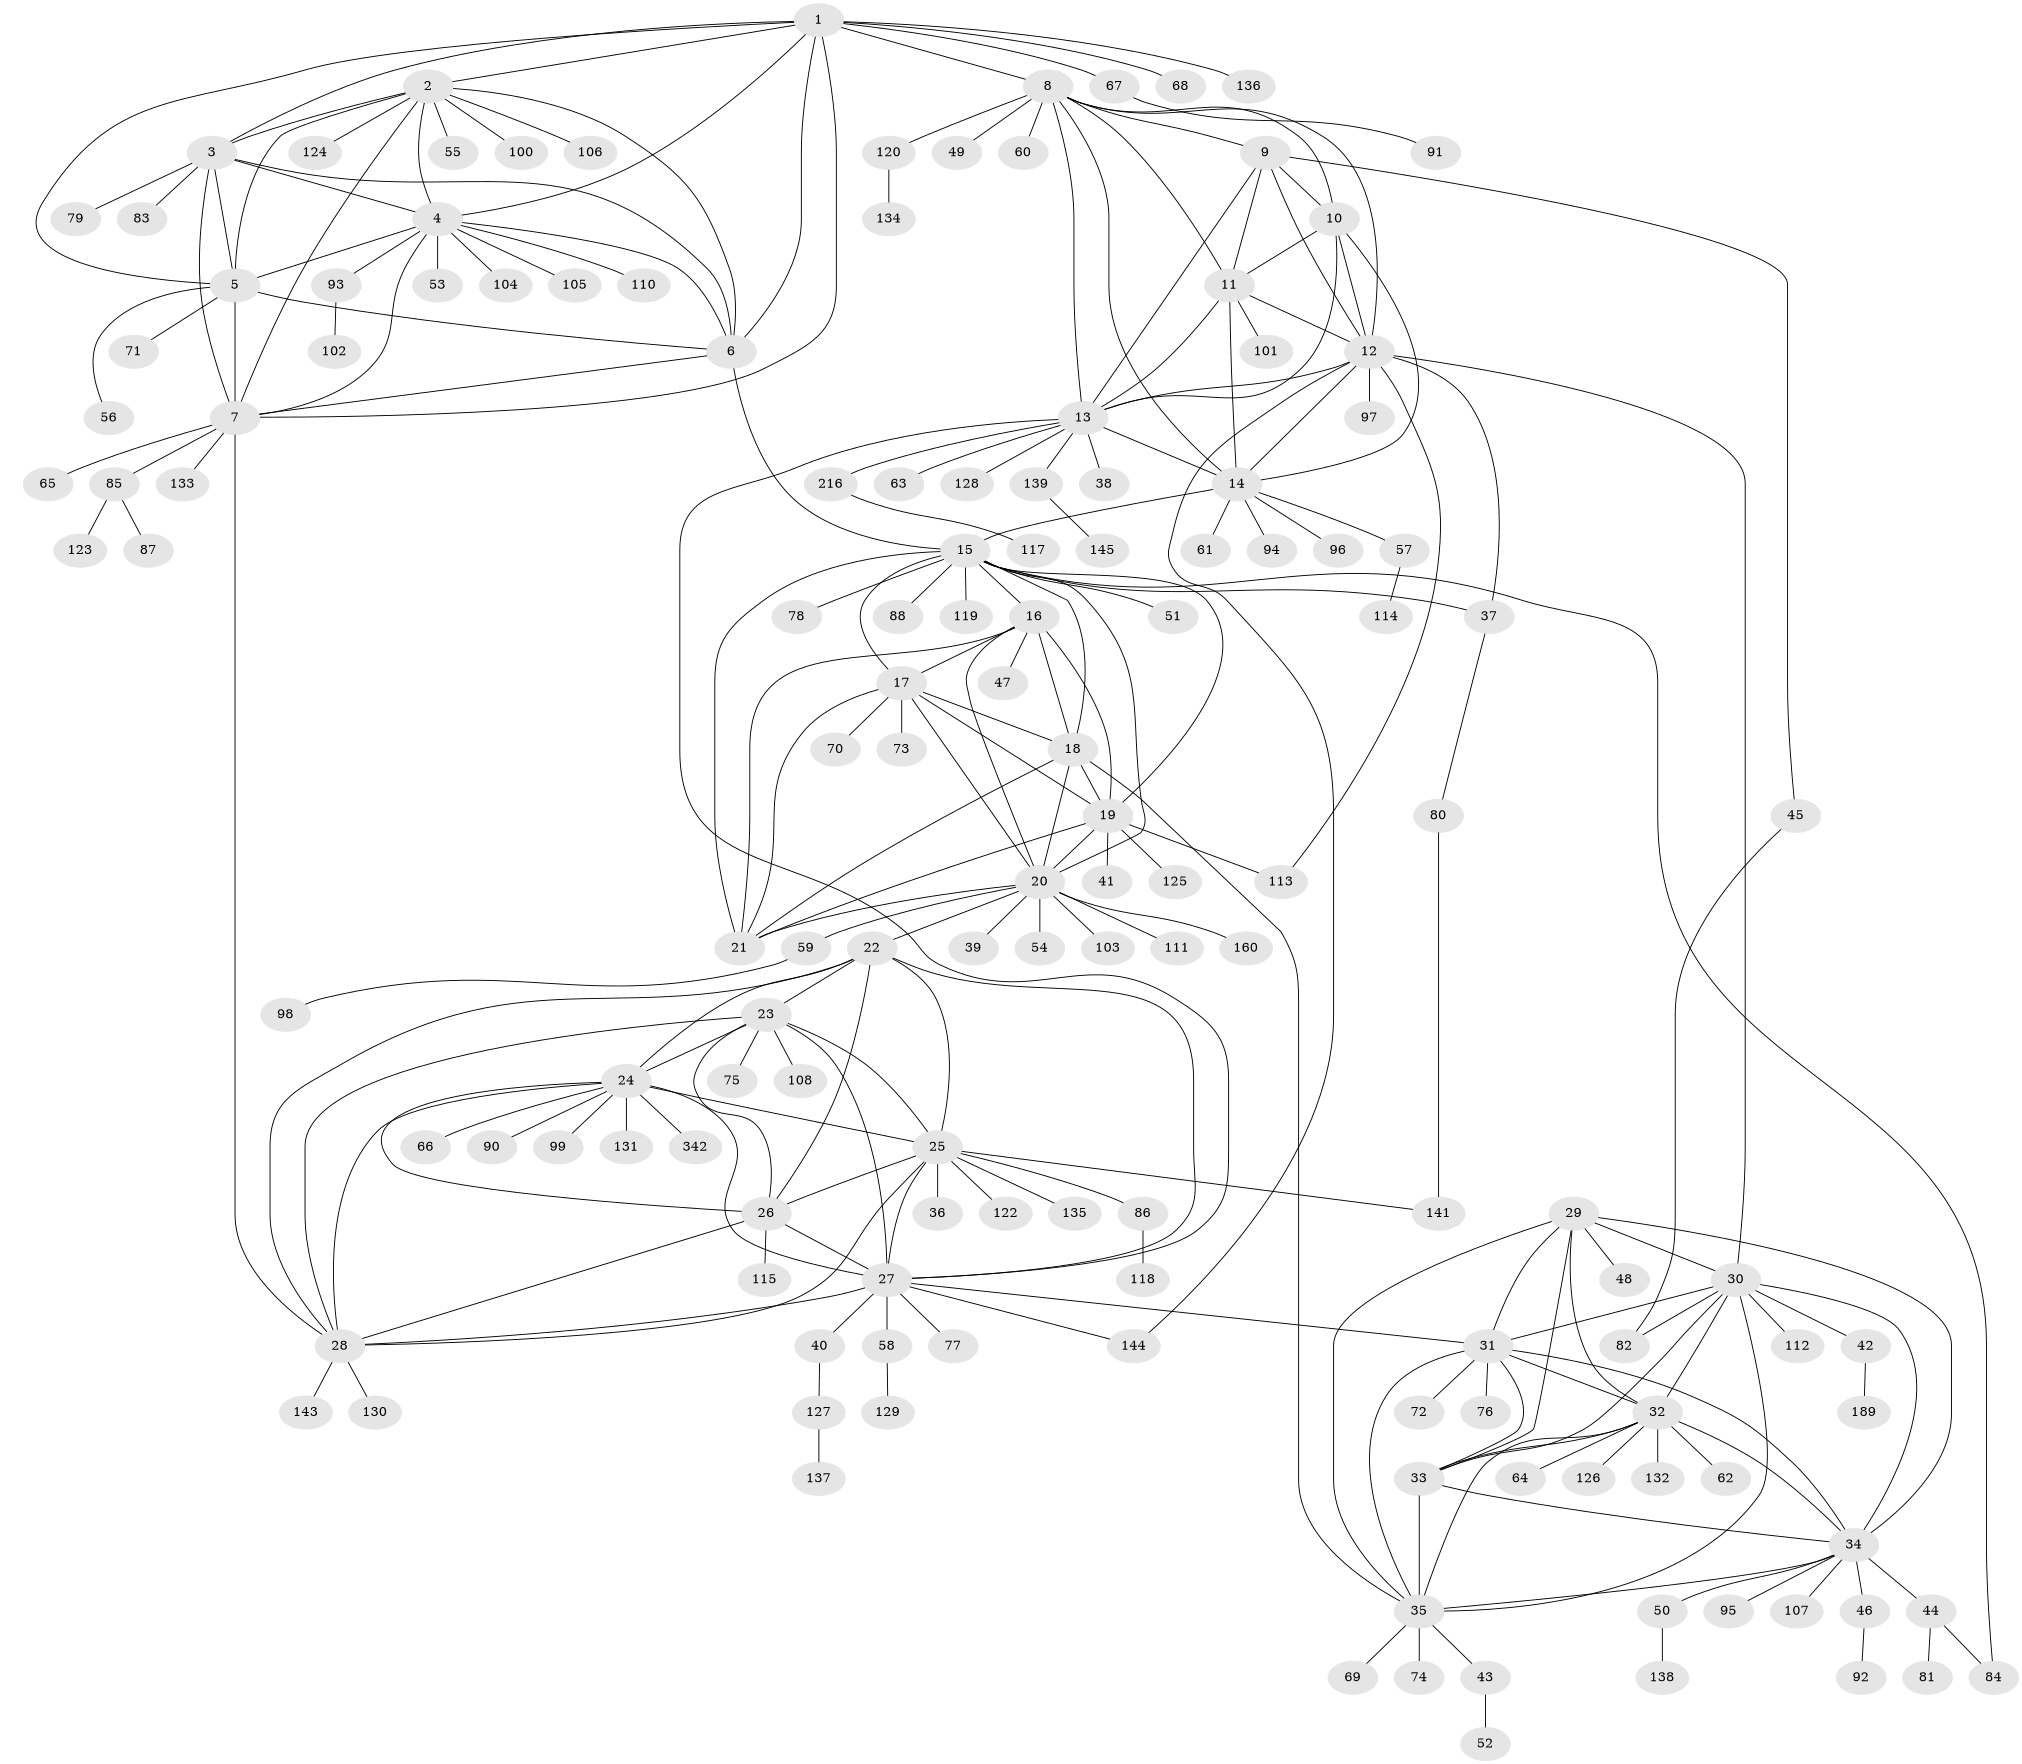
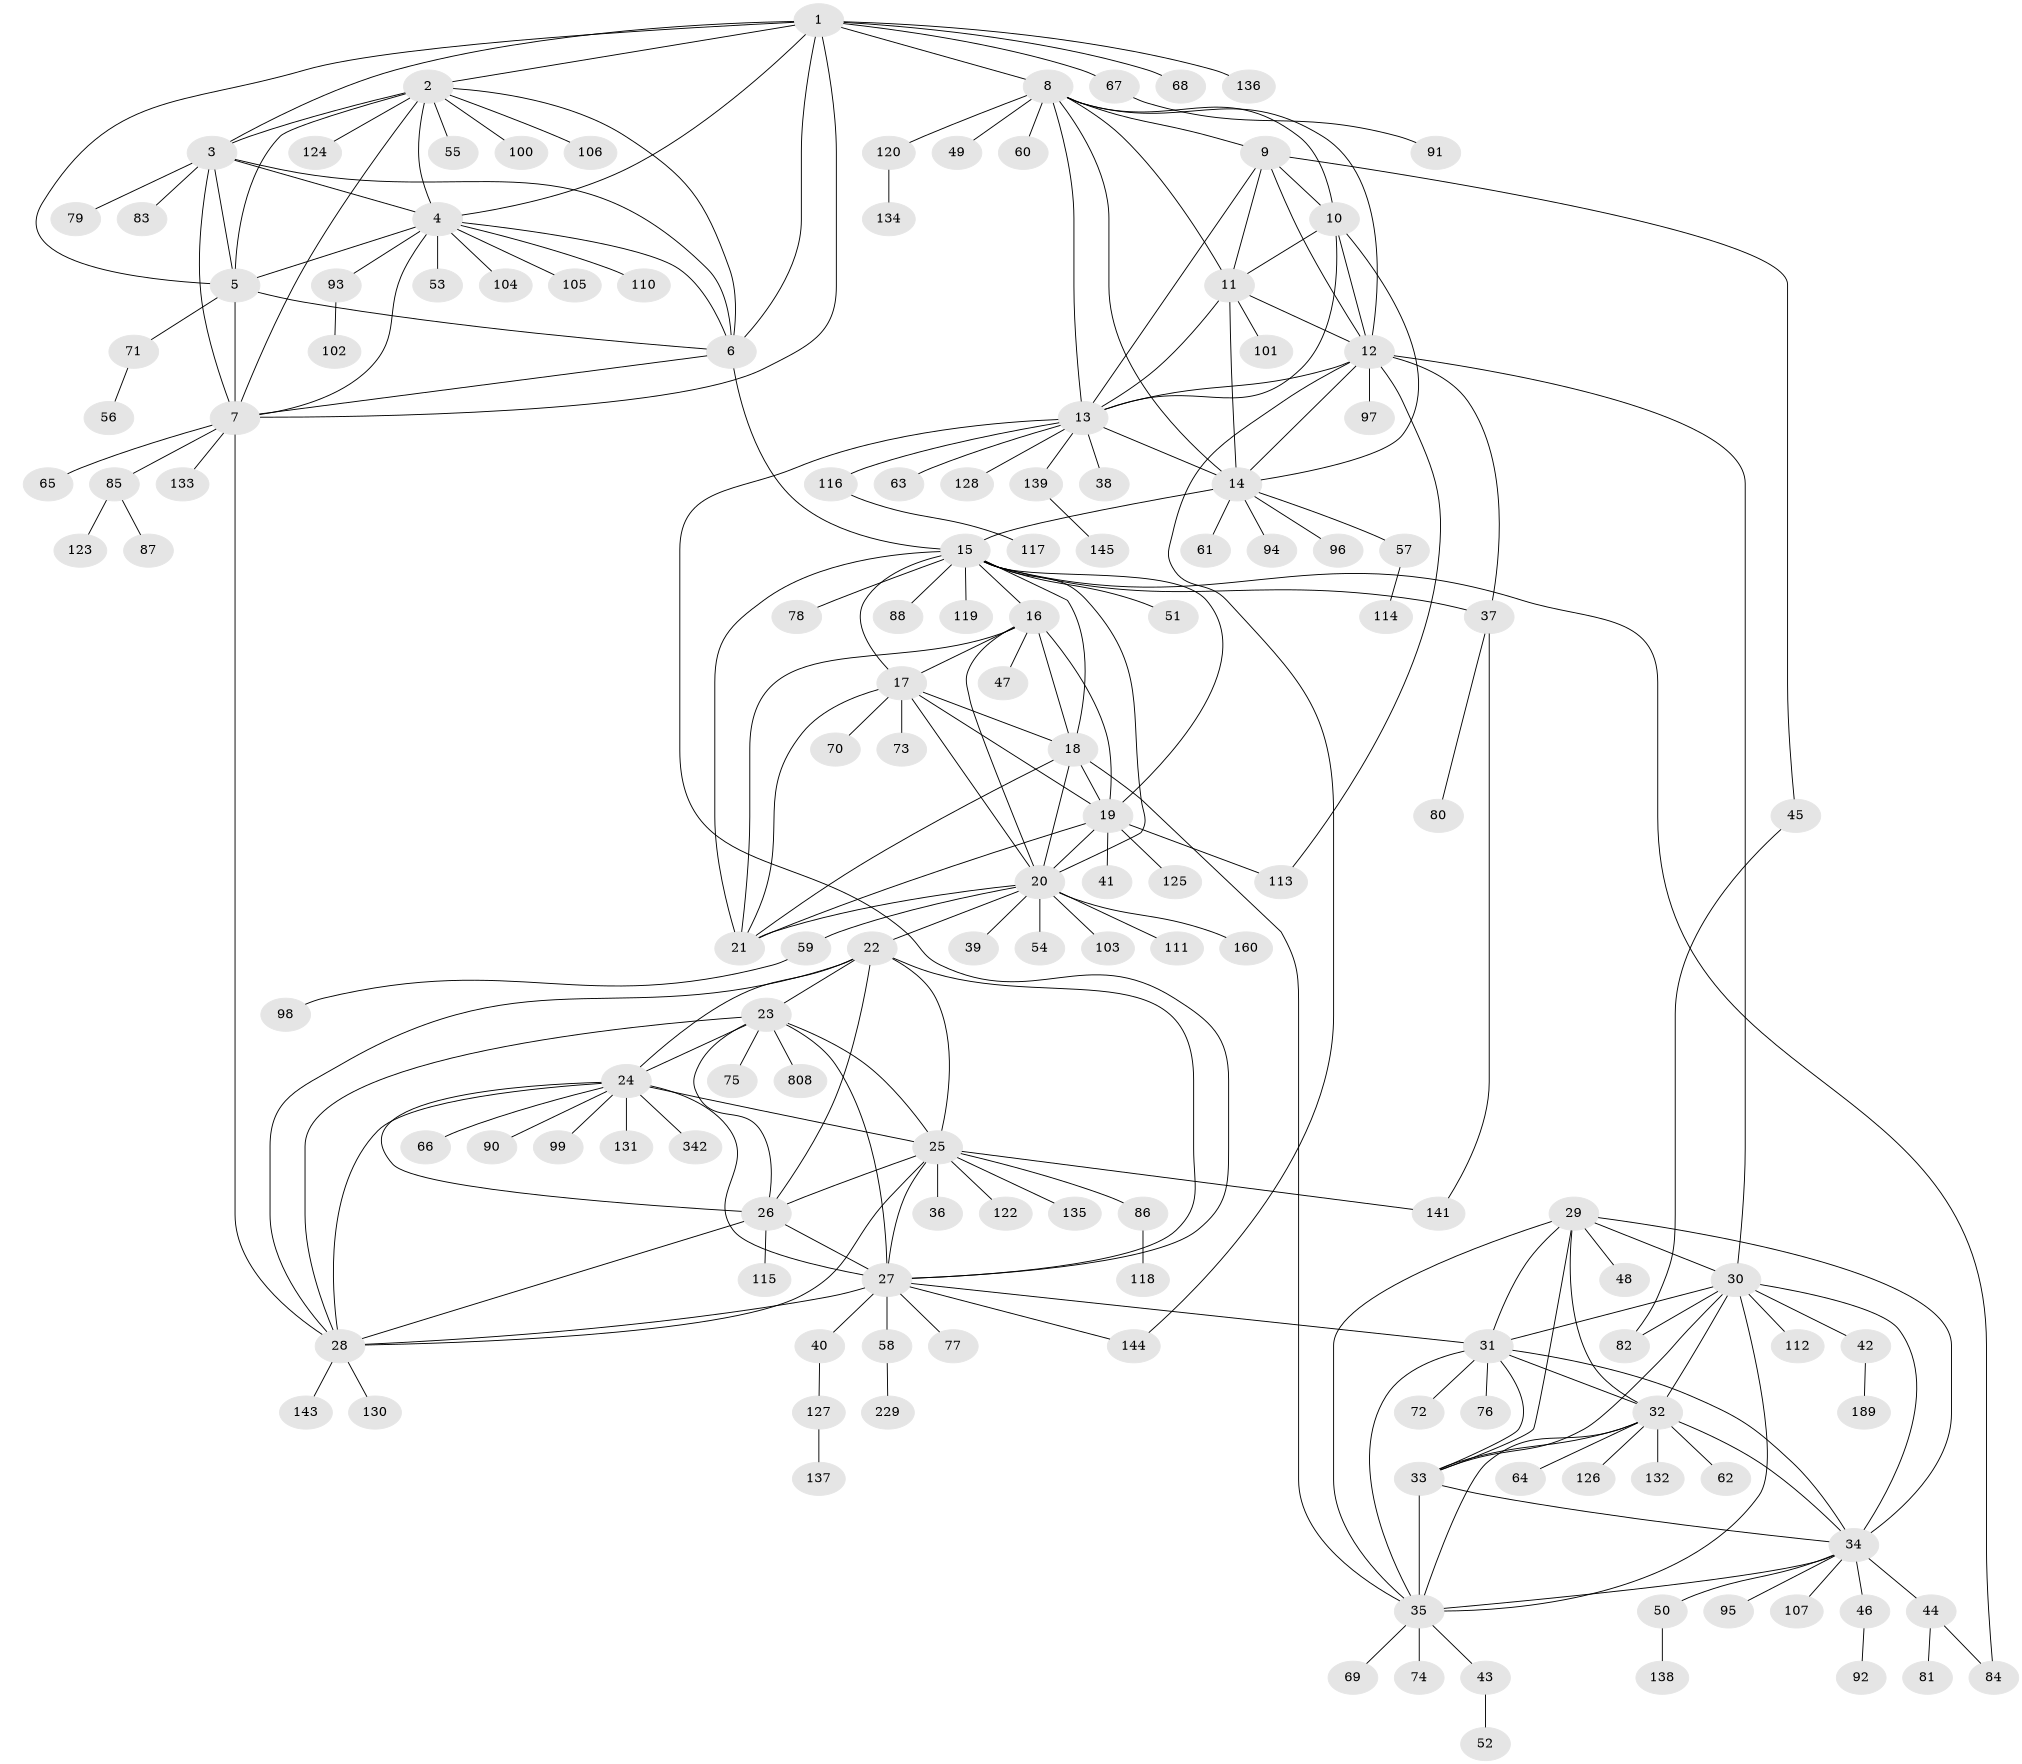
edge "5" -- "56": now "71" -- "56"
node "216": label "216" -> "116"
edge "80" -- "141": now "37" -- "141"
node "108": label "108" -> "808"
node "129": label "129" -> "229"
